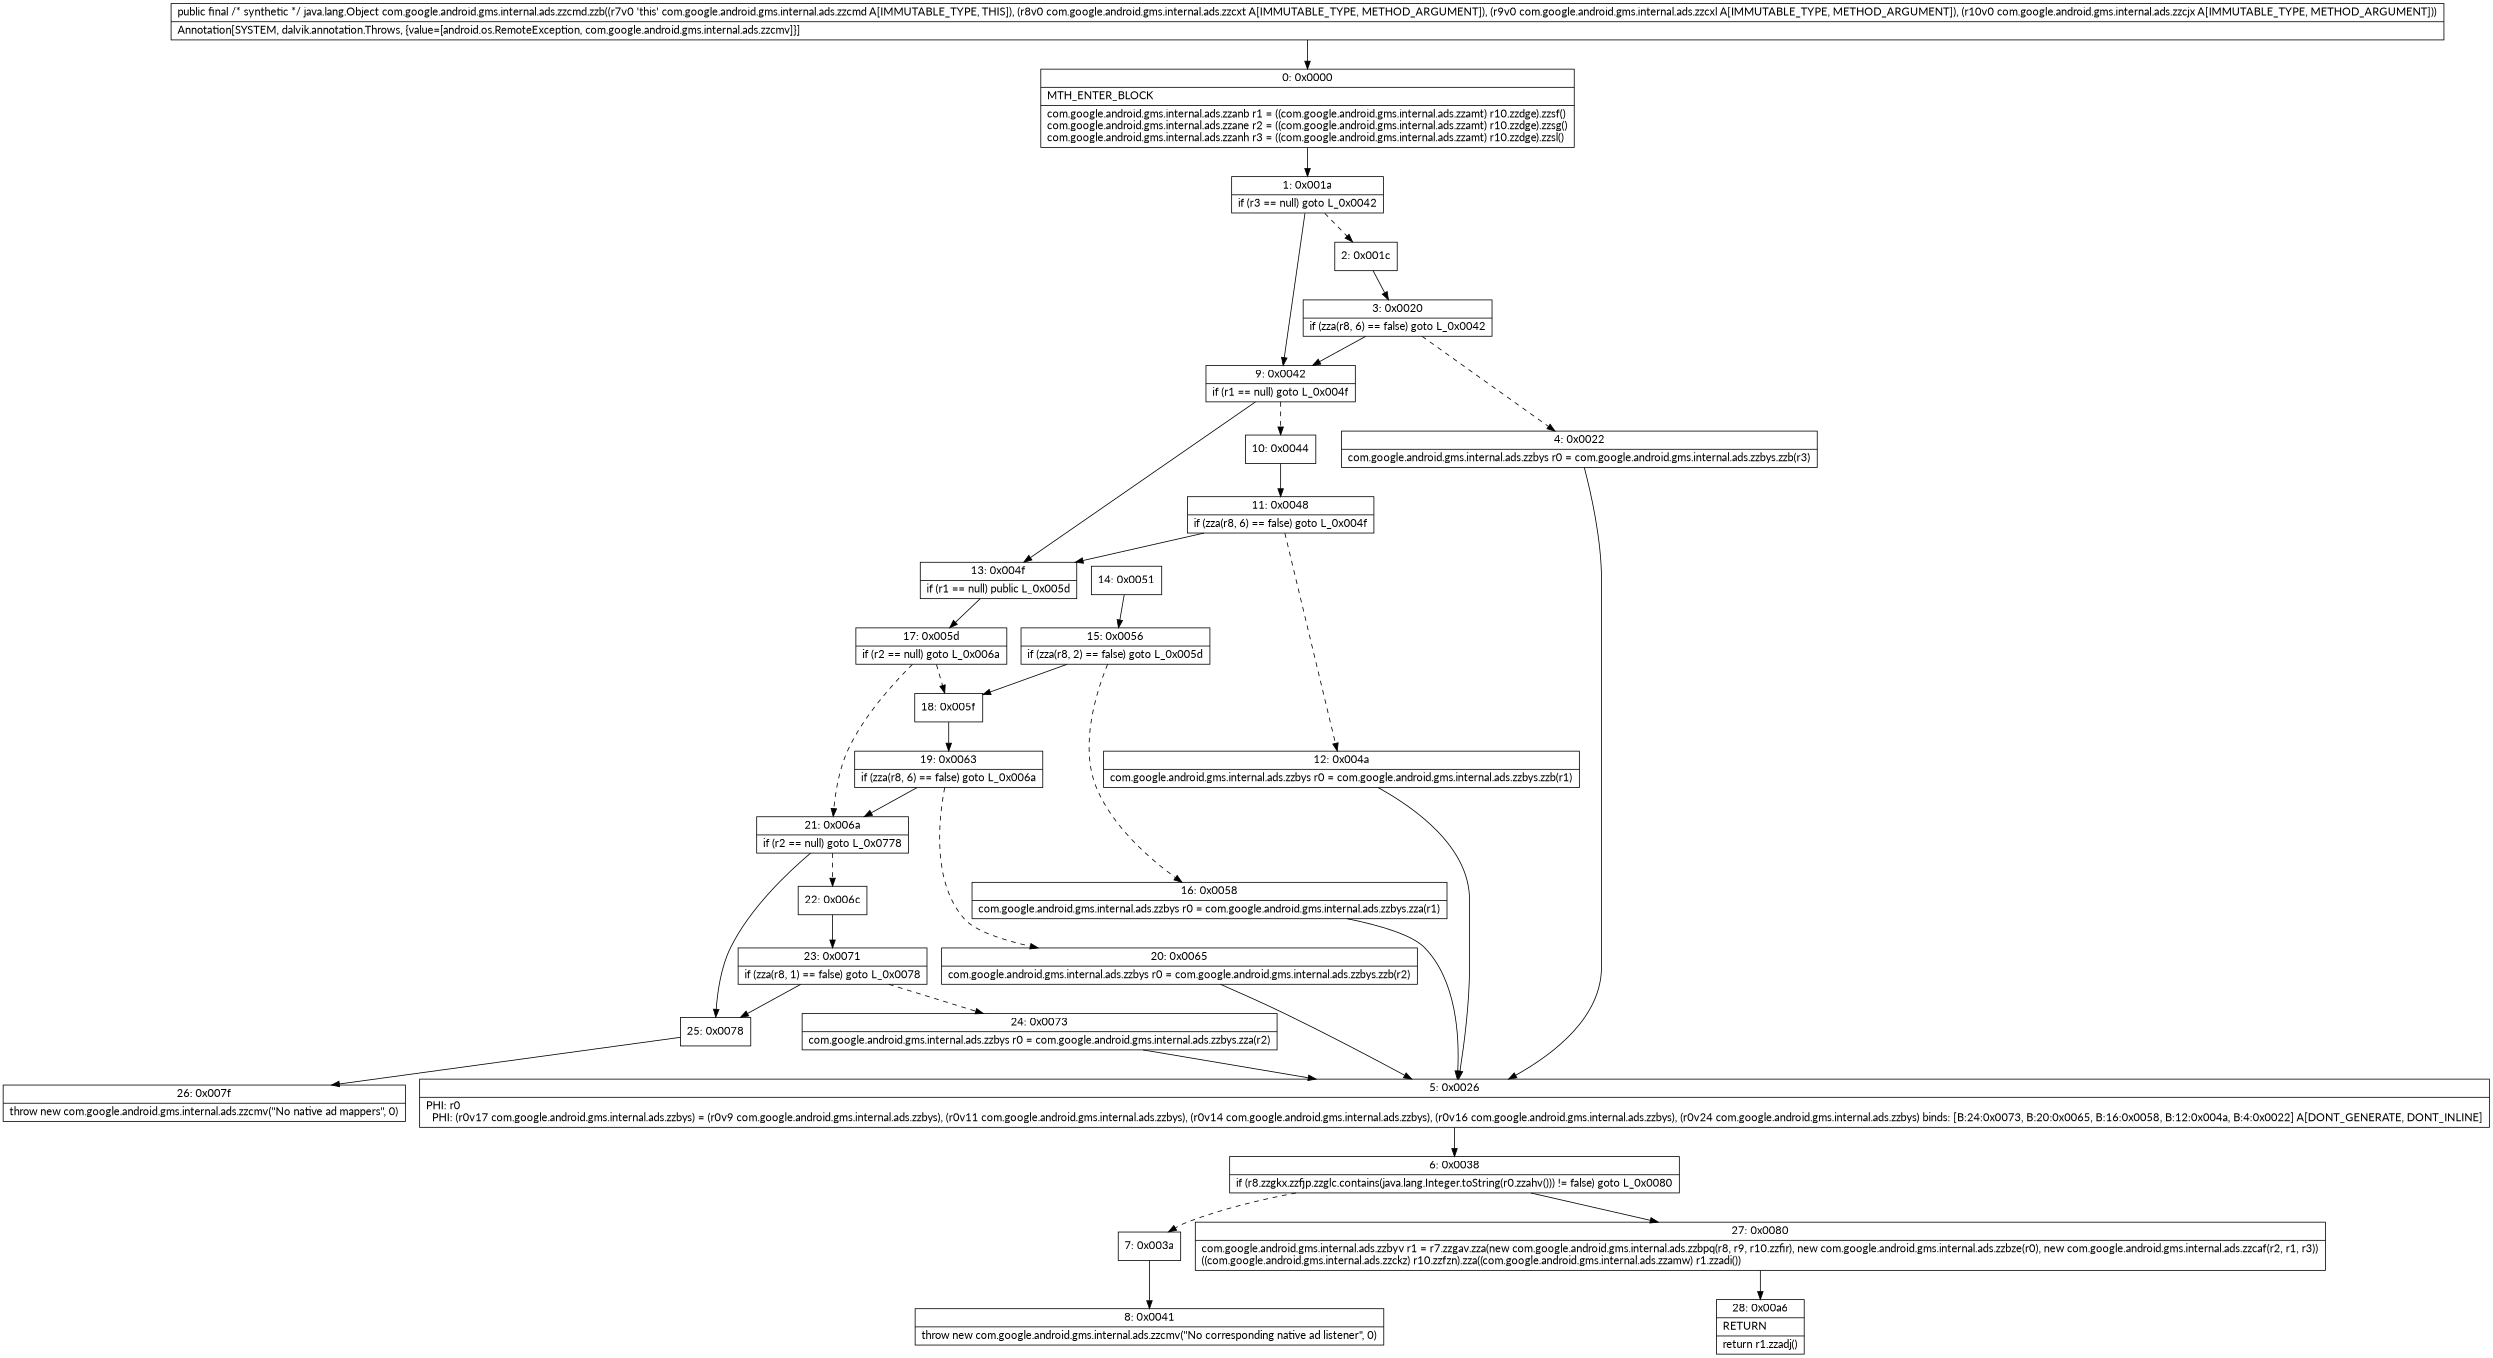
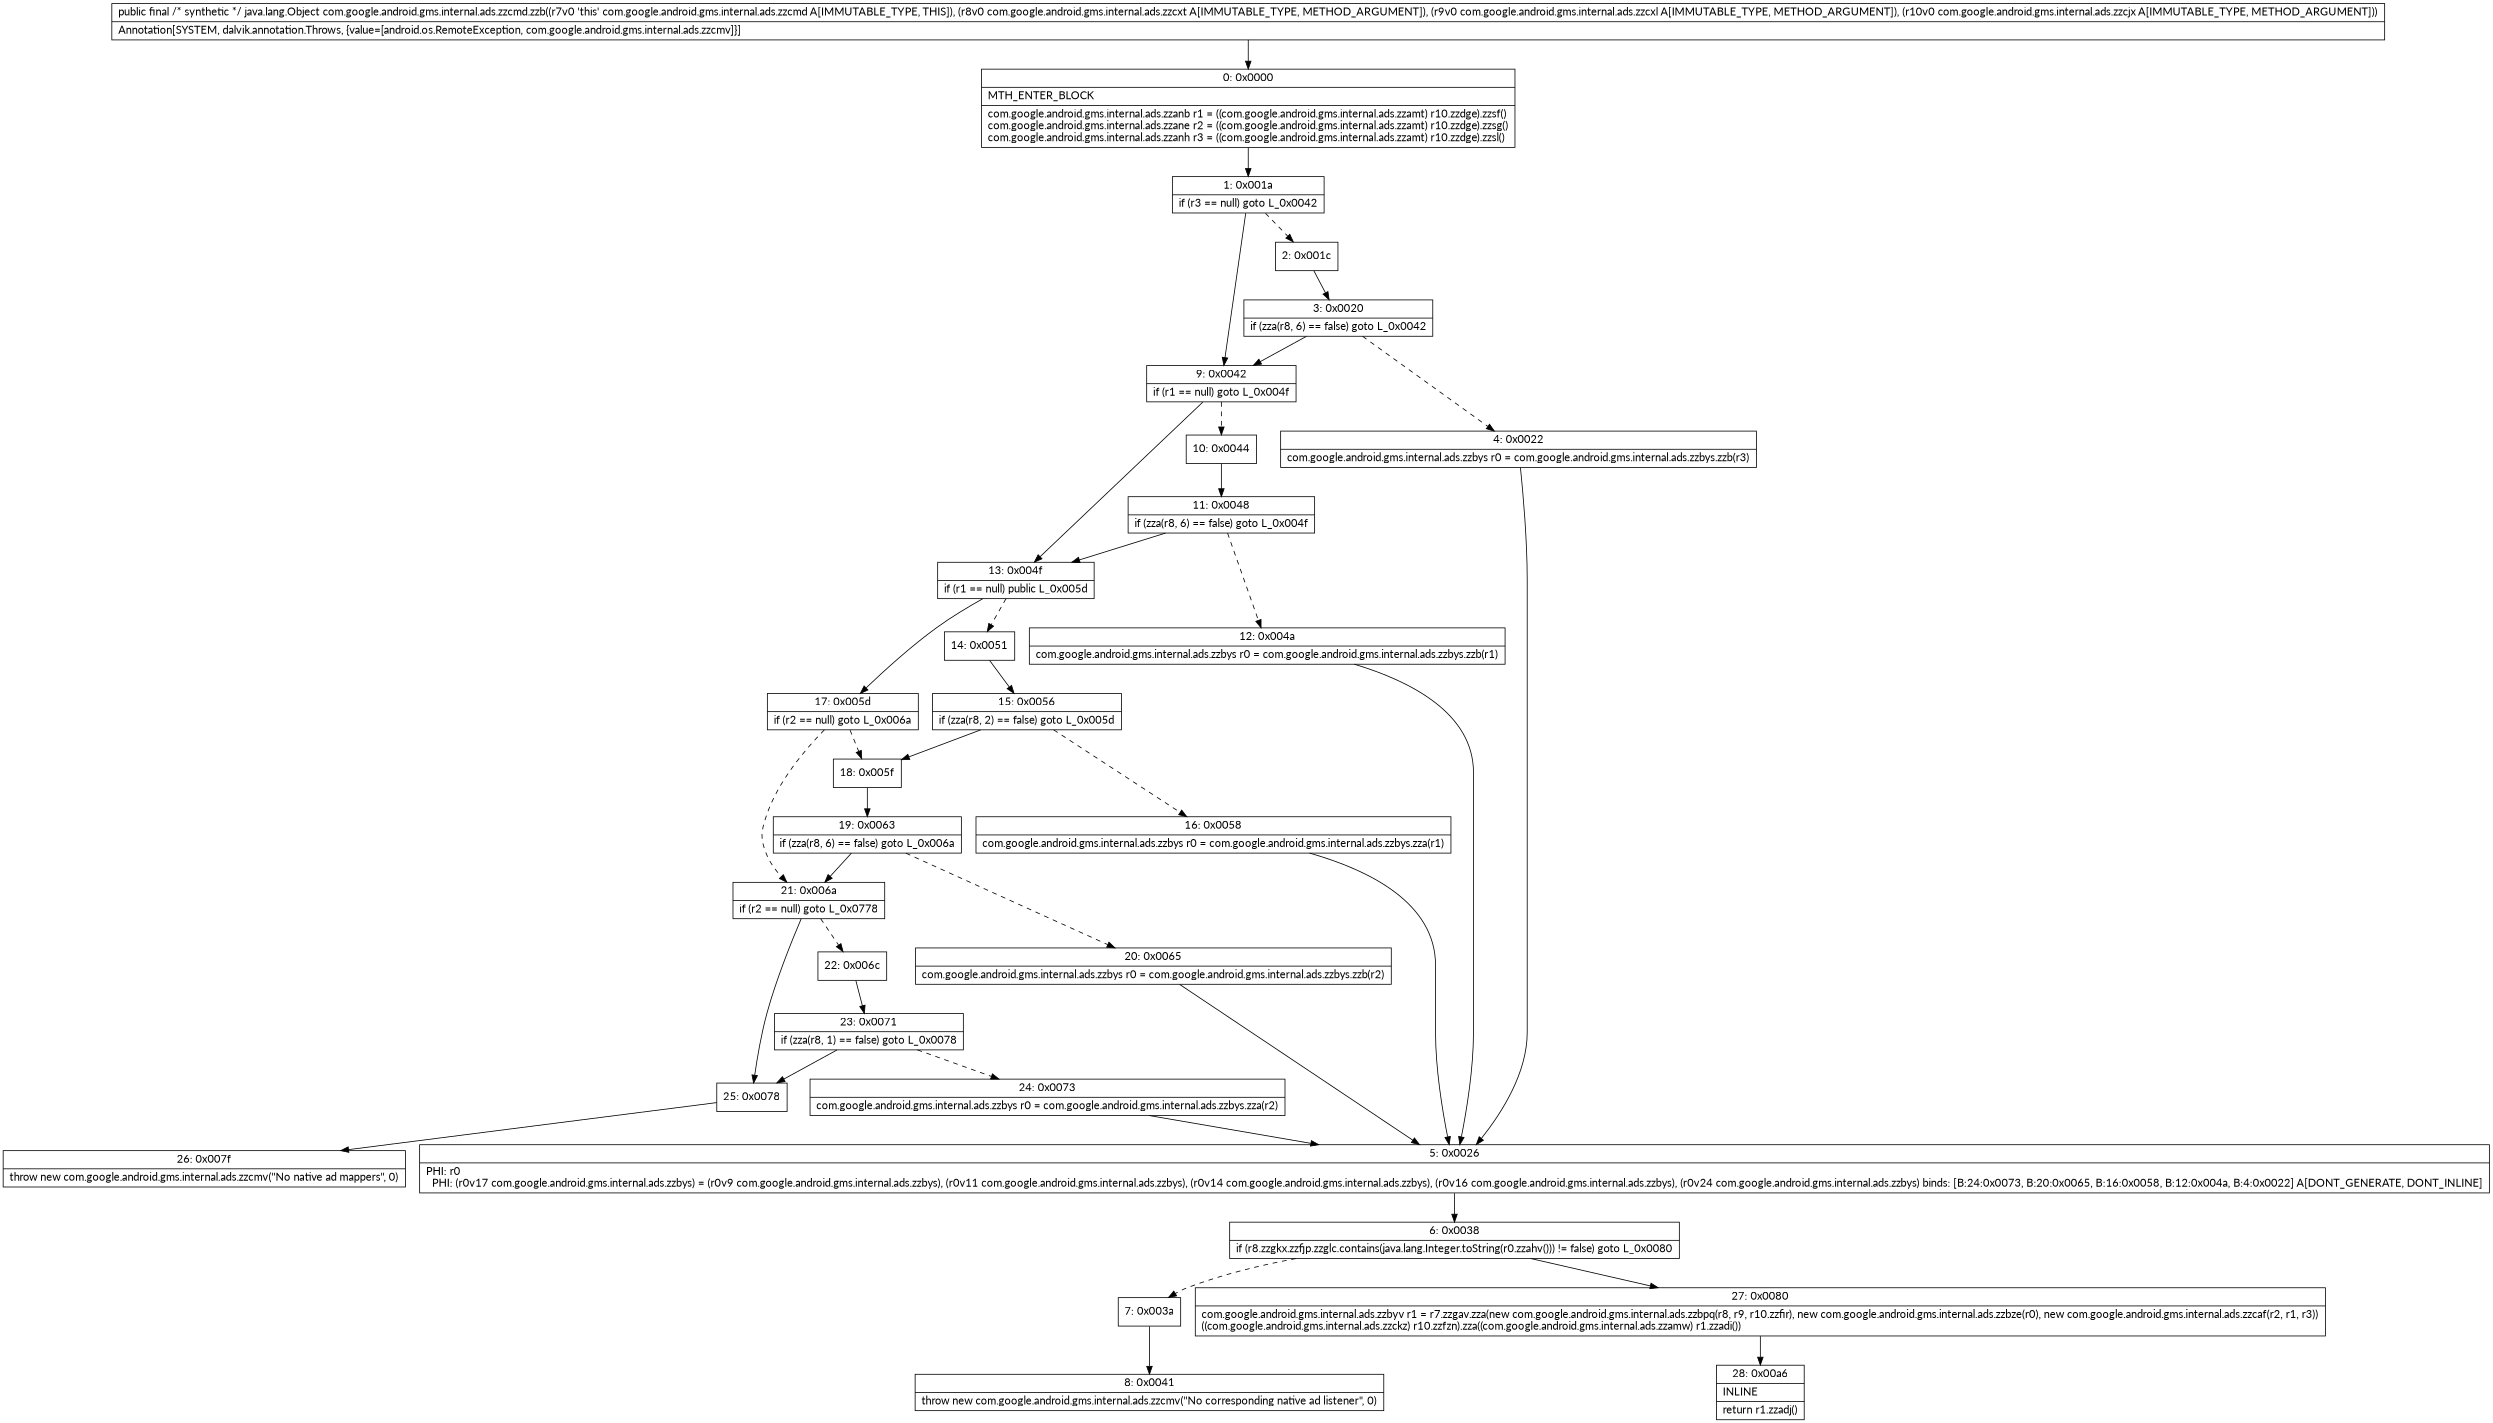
edge "13: 0x004f" -> "14: 0x0051": added
node "28: 0x00a6": text "RETURN" -> "INLINE"
